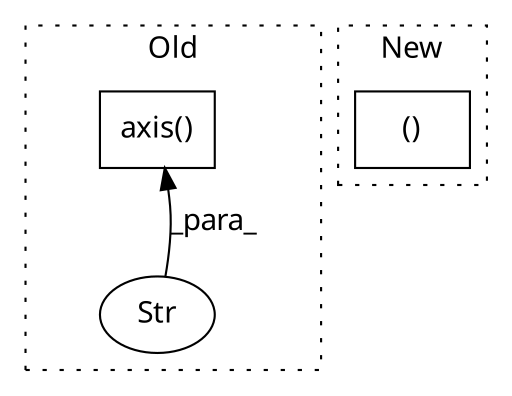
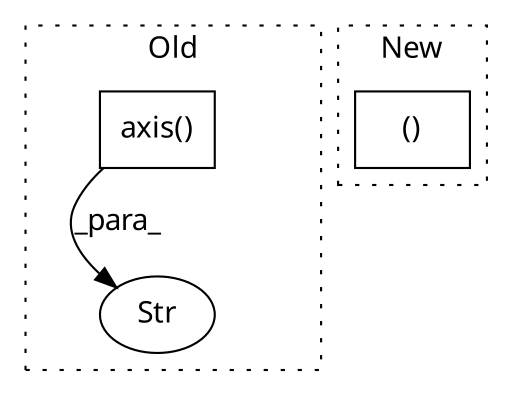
edge "Str" -> "axis()": reversed
